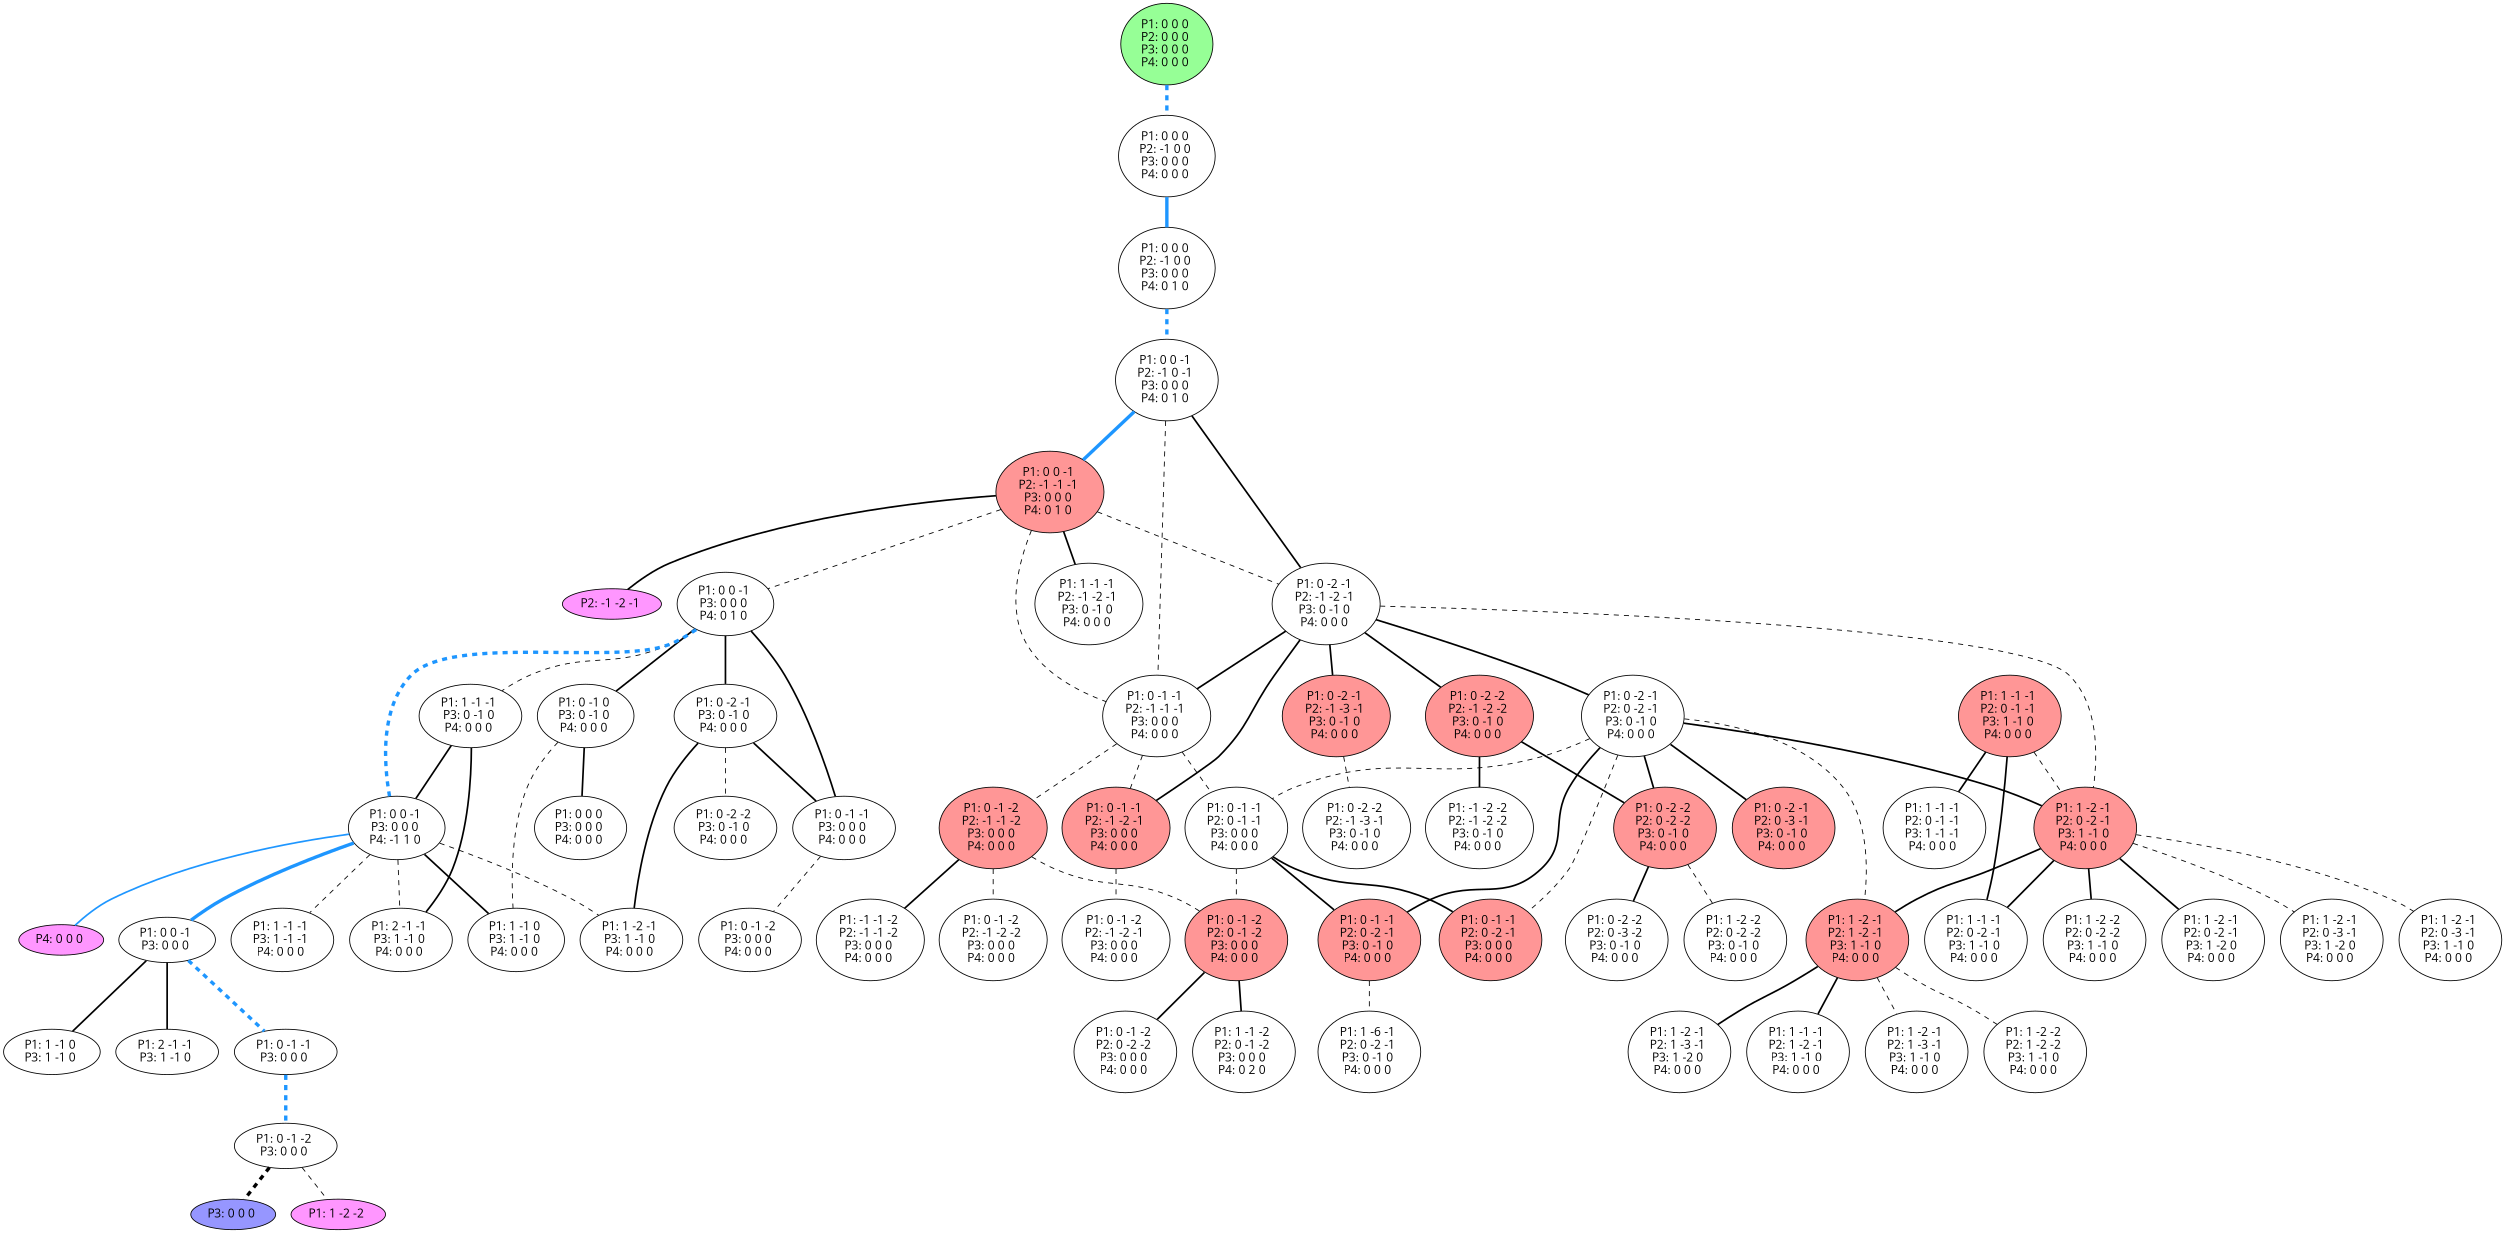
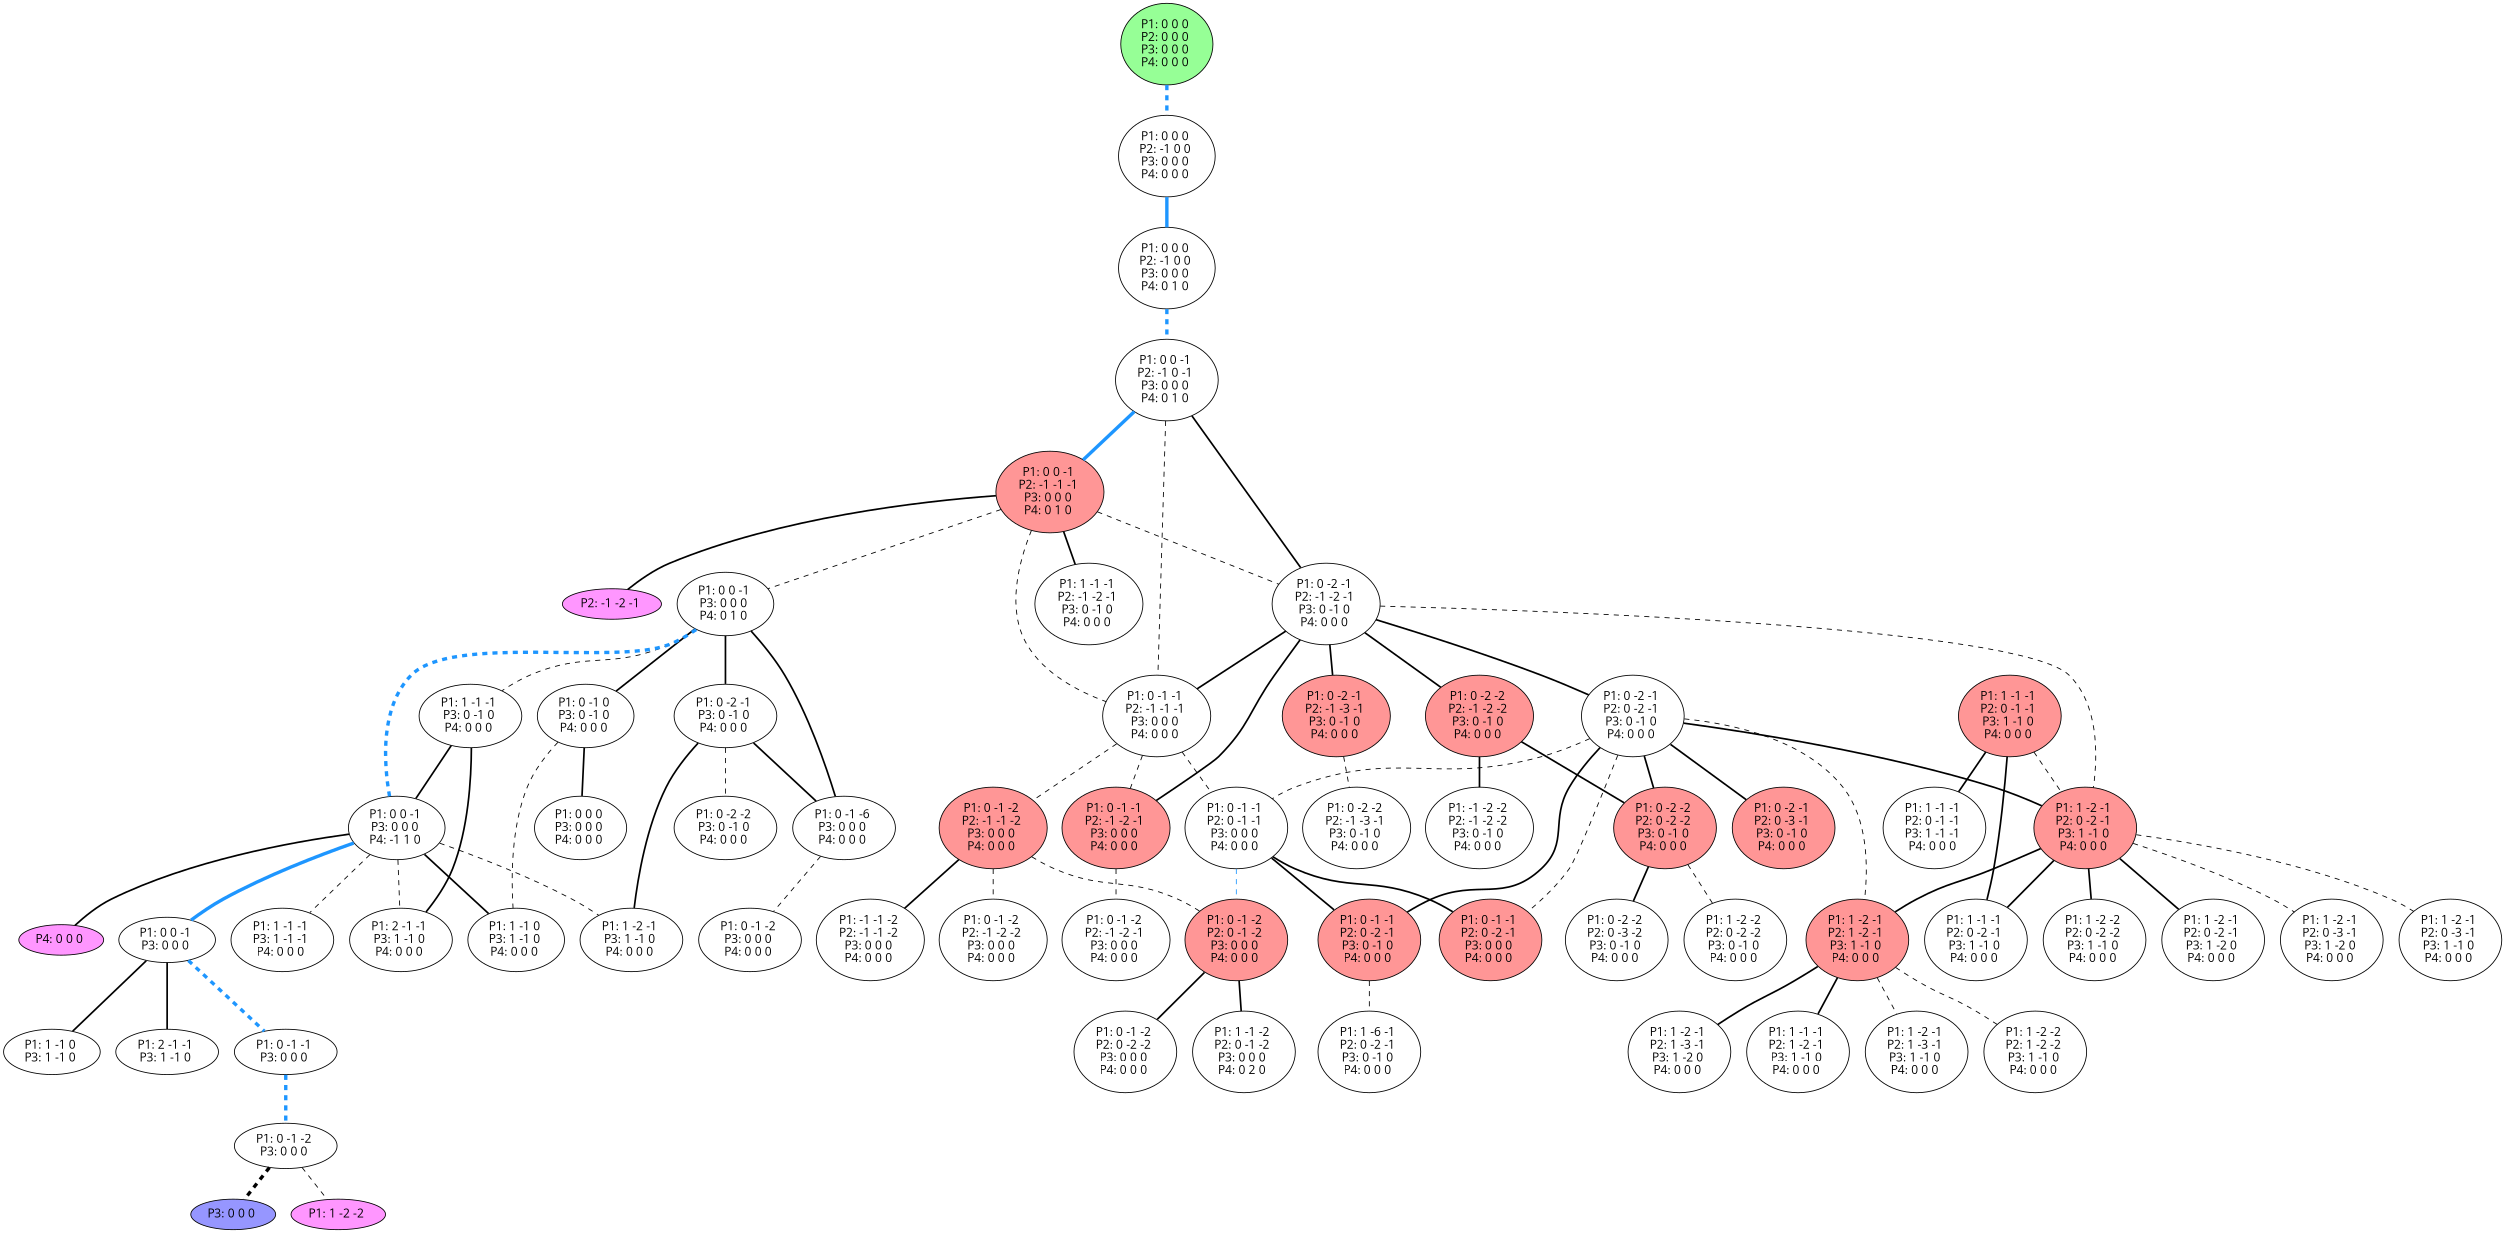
node "P1: 0 -1 -1 P3: 0 0 0 P4: 0 0 0": label "P1: 0 -1 -1 P3: 0 0 0 P4: 0 0 0" -> "P1: 0 -1 -6 P3: 0 0 0 P4: 0 0 0"
edge "P1: 0 0 -1 P3: 0 0 0 P4: -1 1 0" -- "P4: 0 0 0": color #1e96ff -> black
edge "P1: 0 -1 -1 P2: 0 -1 -1 P3: 0 0 0 P4: 0 0 0" -- "P1: 0 -1 -2 P2: 0 -1 -2 P3: 0 0 0 P4: 0 0 0": color black -> #1e96ff
